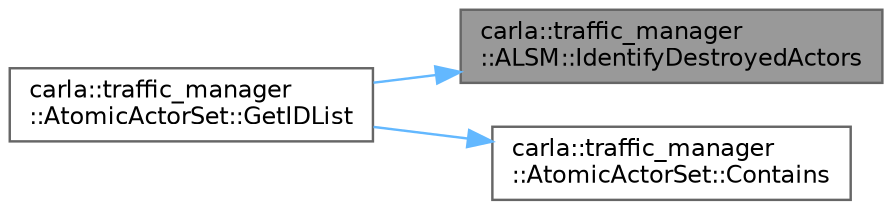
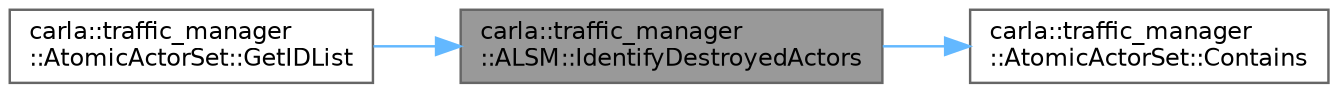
edge "carla::traffic_manager ::AtomicActorSet::GetIDList" -> "carla::traffic_manager ::AtomicActorSet::Contains": now "carla::traffic_manager ::ALSM::IdentifyDestroyedActors" -> "carla::traffic_manager ::AtomicActorSet::Contains"
